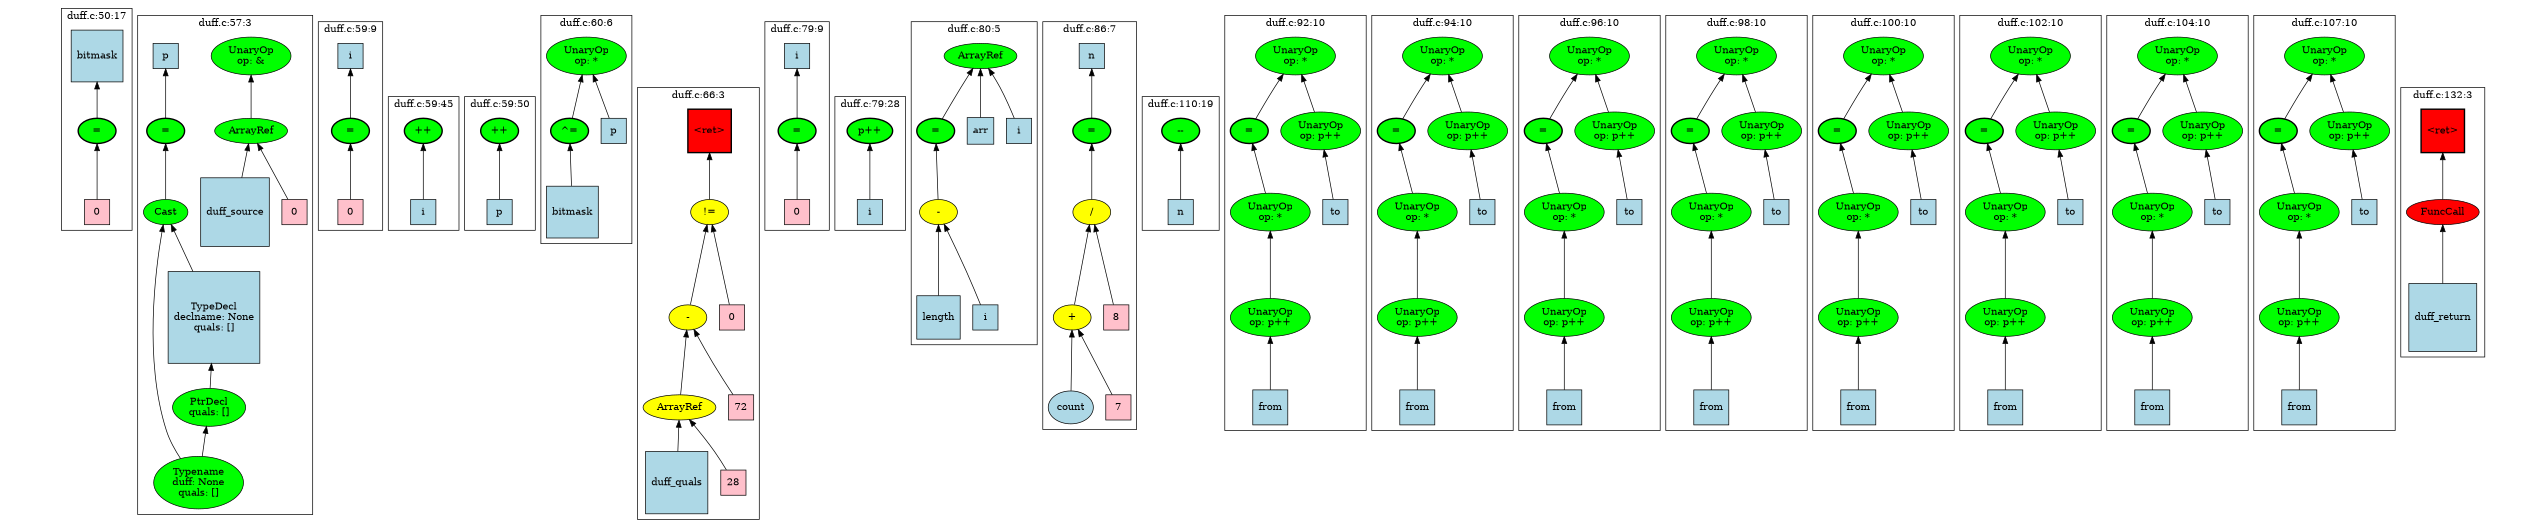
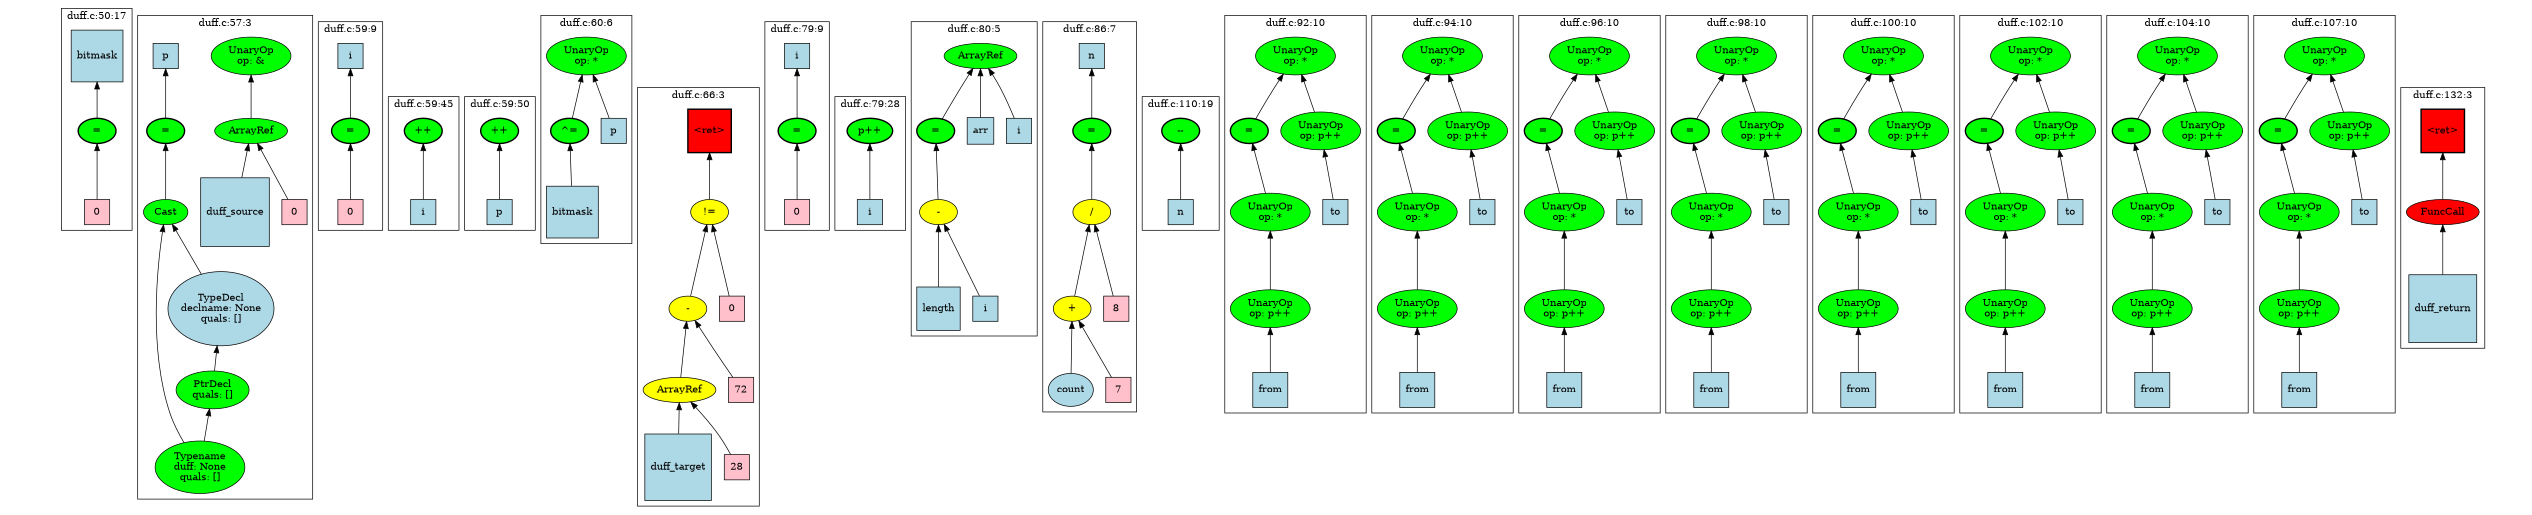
node "TypeDecl declname: None quals: []": shape square -> ellipse
node "duff_quals": label "duff_quals" -> "duff_target"
